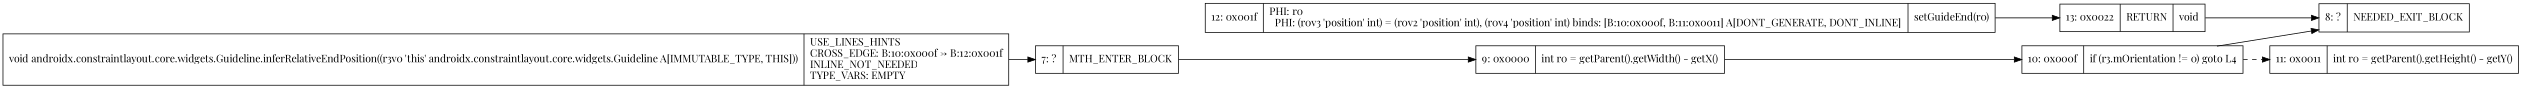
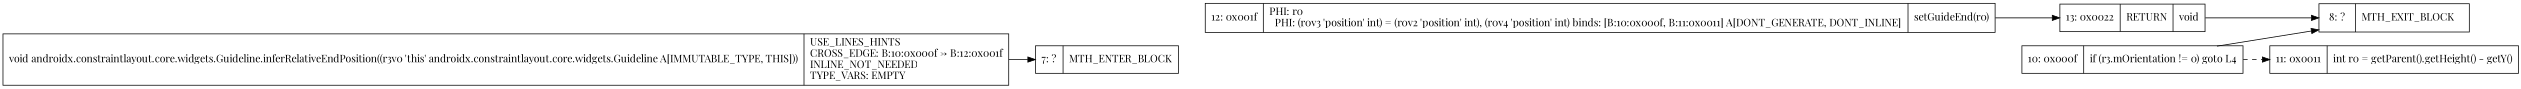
node "8: ?": text "NEEDED_EXIT_BLOCK" -> "MTH_EXIT_BLOCK"
node "9: 0x0000": removed
